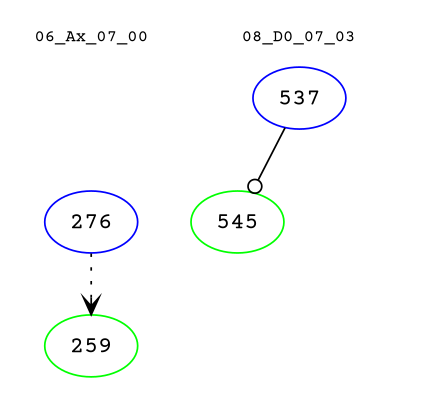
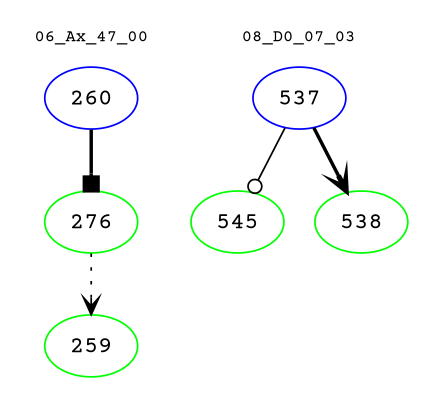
cluster "06_Ax_07_00": label "06_Ax_07_00" -> "06_Ax_47_00"
node "260": added
node "276": color blue -> green
node "538": added
